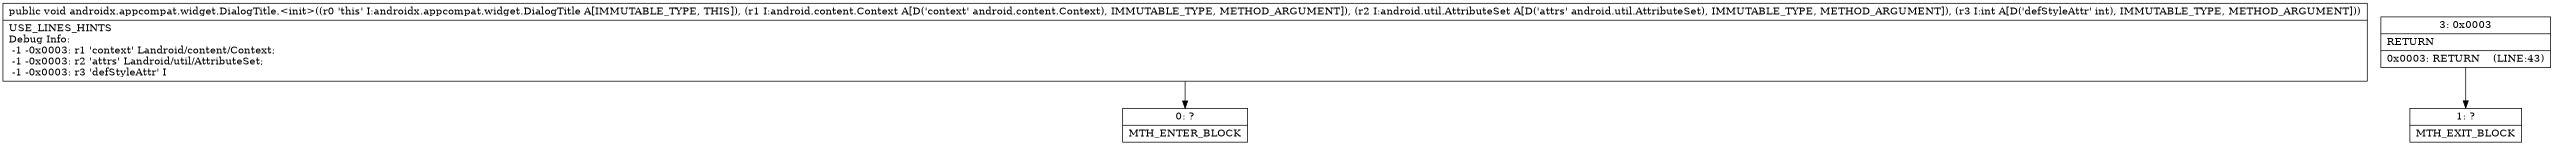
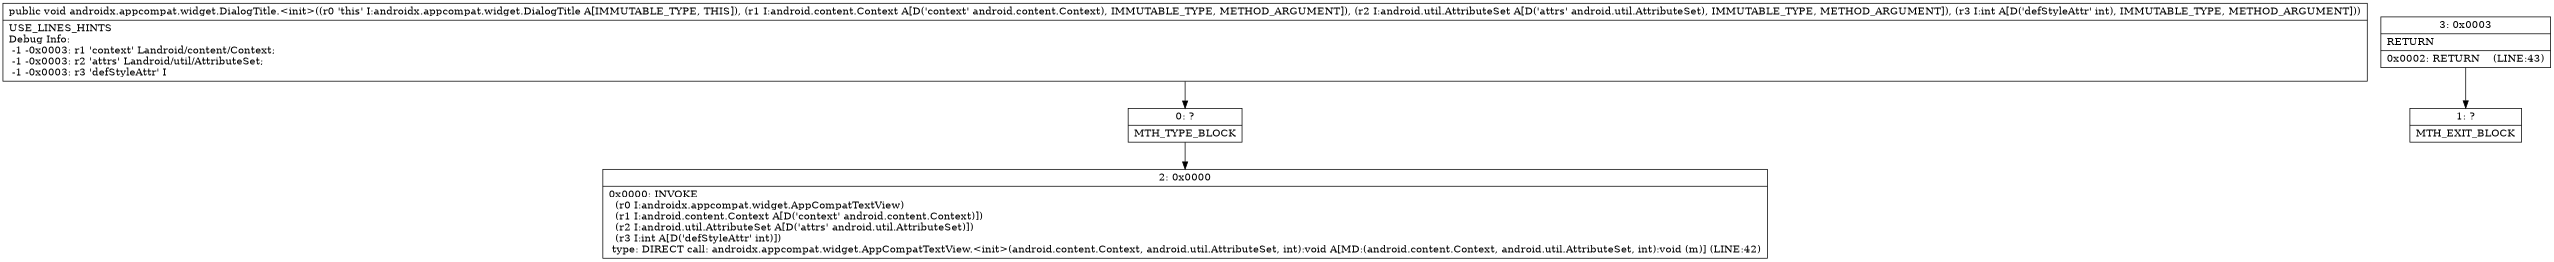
node "3: 0x0003": text "0x0003: RETURN    (LINE:43)" -> "0x0002: RETURN    (LINE:43)"
node "0: ?": text "MTH_ENTER_BLOCK" -> "MTH_TYPE_BLOCK"
node "2: 0x0000": added
